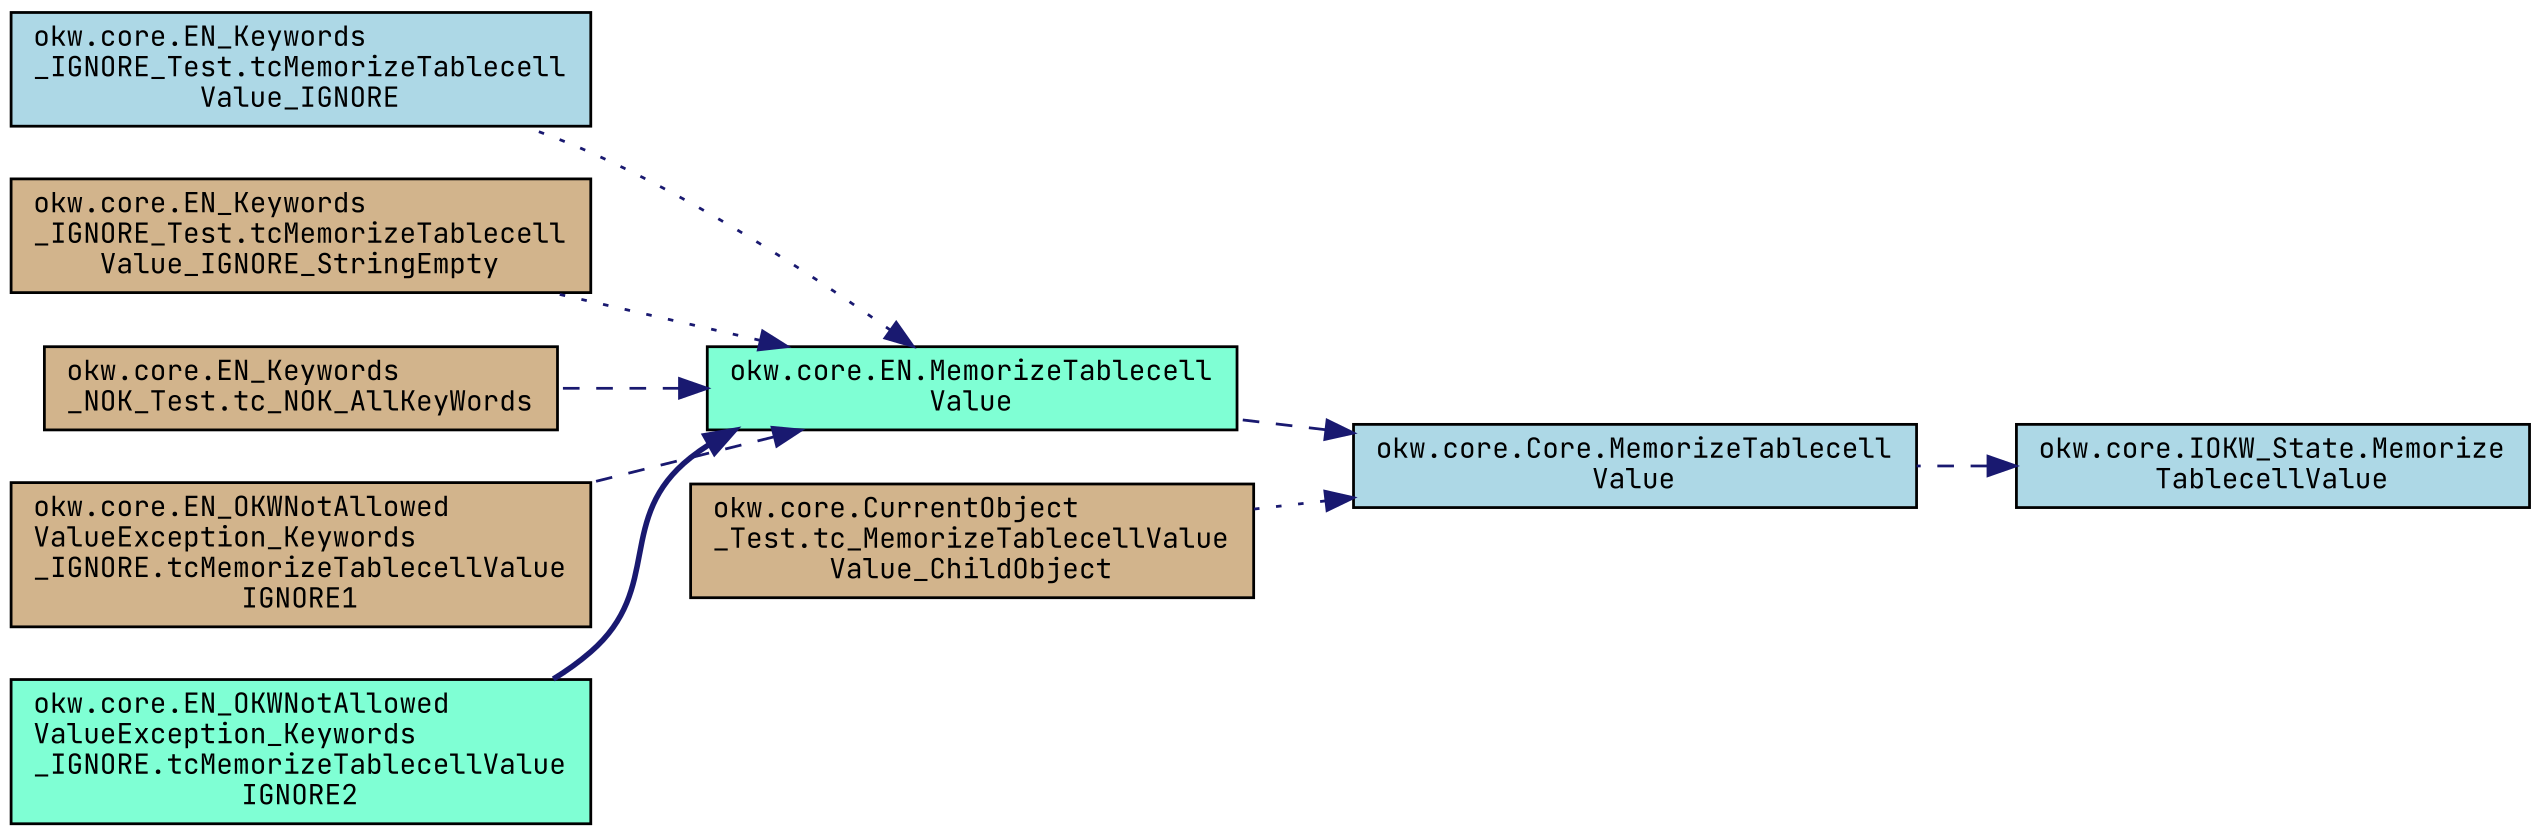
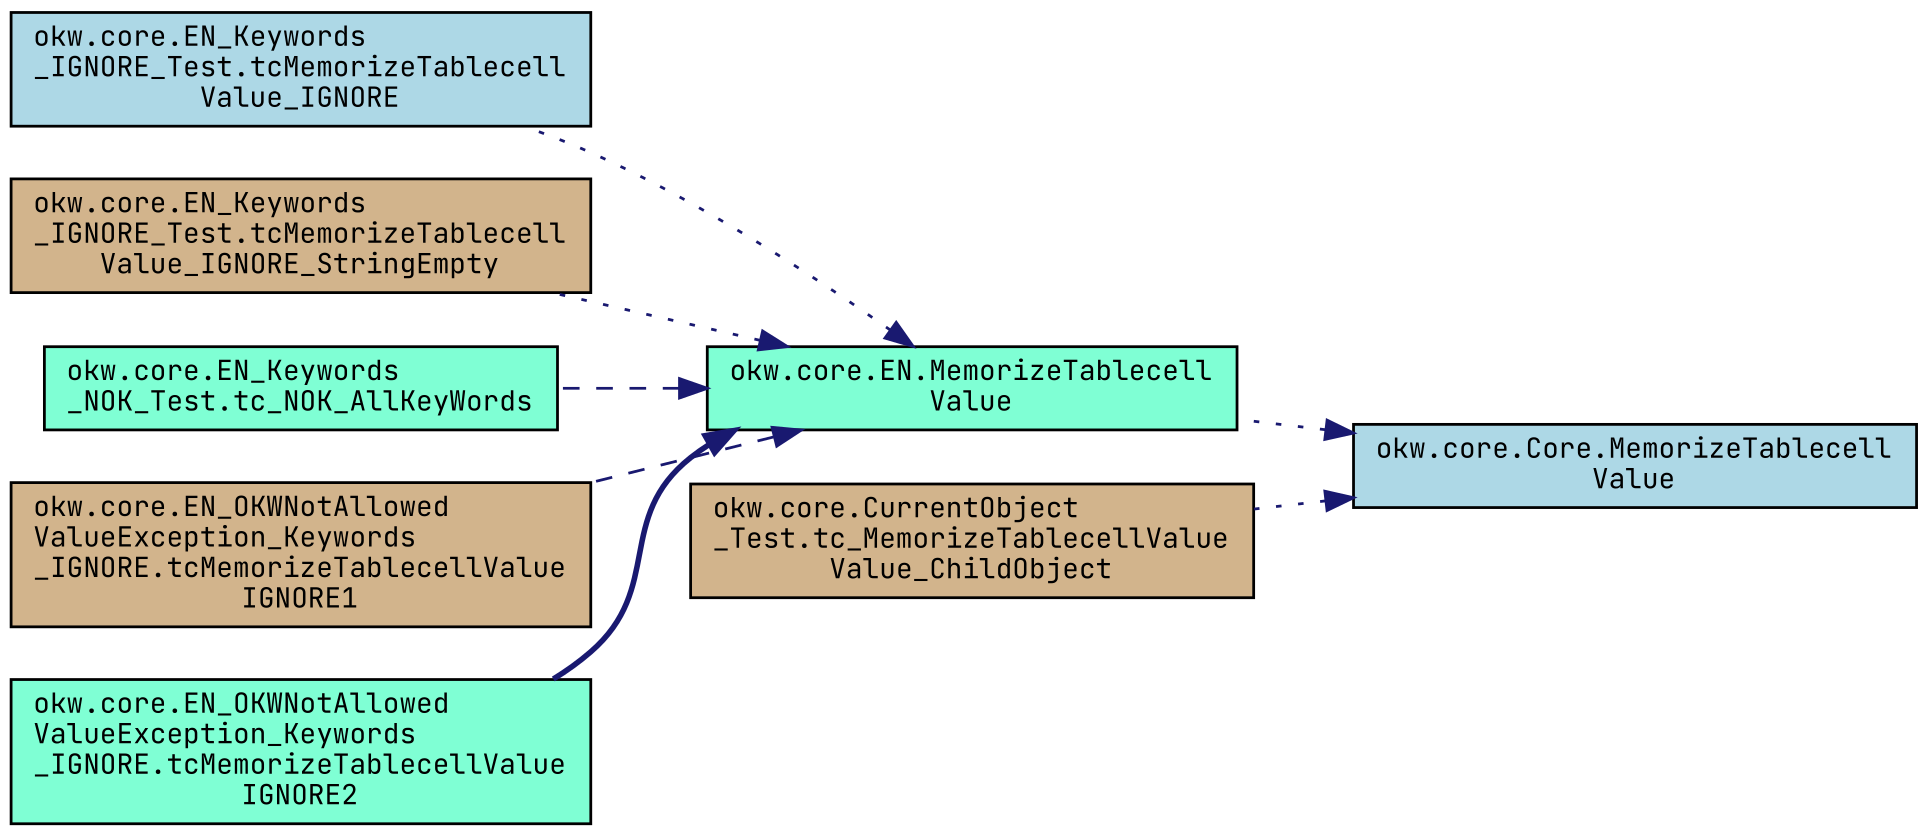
node "okw.core.EN_Keywords _NOK_Test.tc_NOK_AllKeyWords": fillcolor tan -> aquamarine
edge "okw.core.EN.MemorizeTablecell Value" -> "okw.core.Core.MemorizeTablecell Value": style dashed -> dotted
node "okw.core.IOKW_State.Memorize TablecellValue": removed
